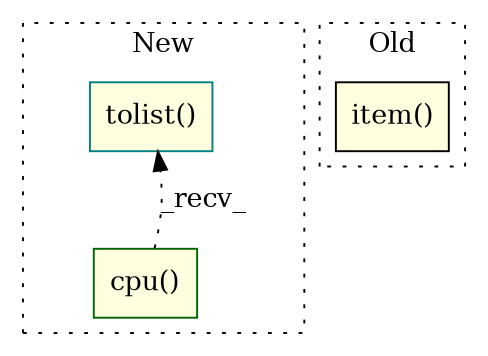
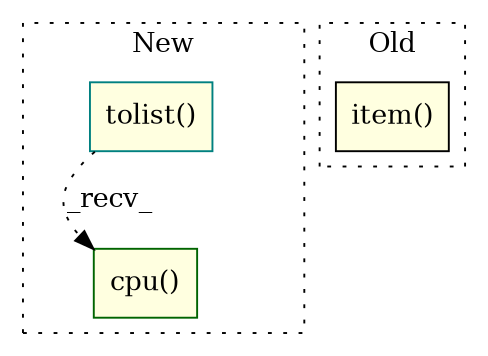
edge "cpu()" -> "tolist()": reversed
